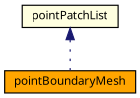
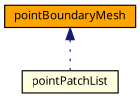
edge "pointBoundaryMesh" -> "pointPatchList": reversed
